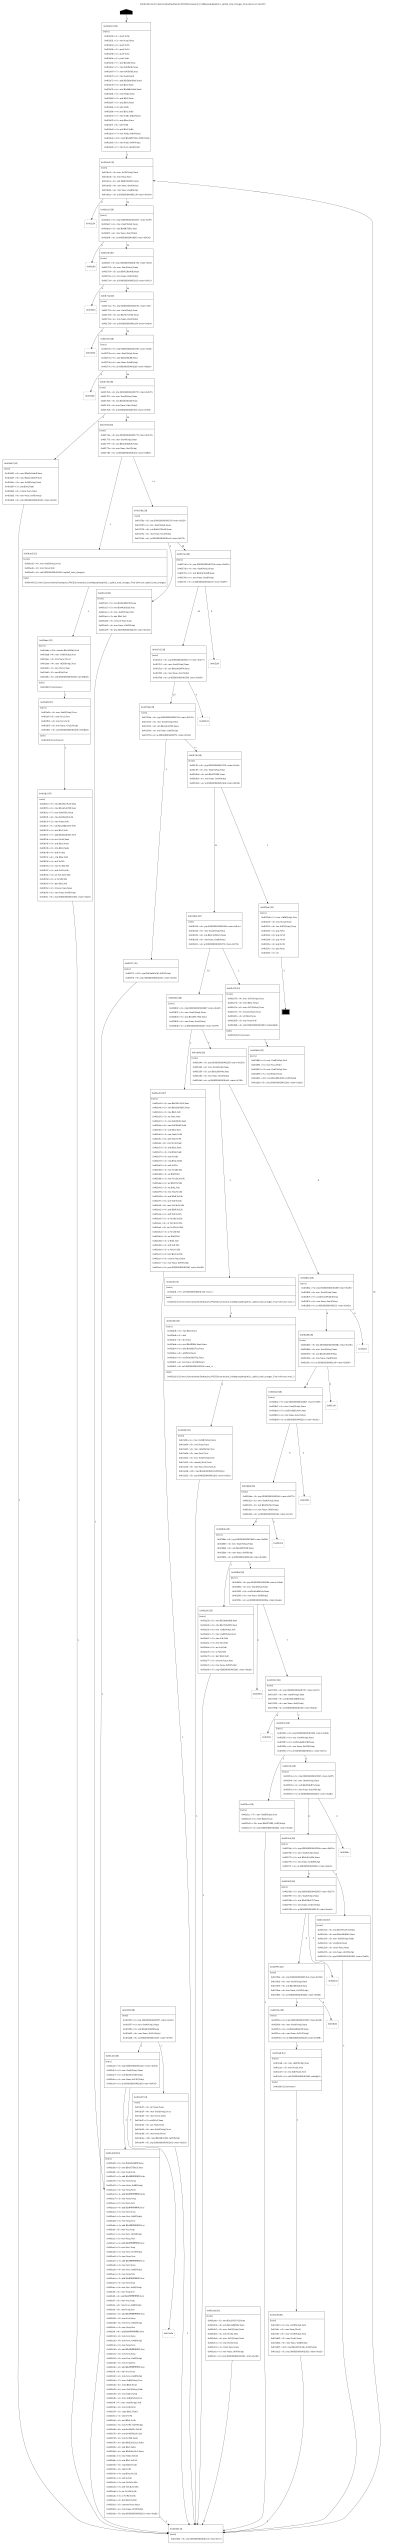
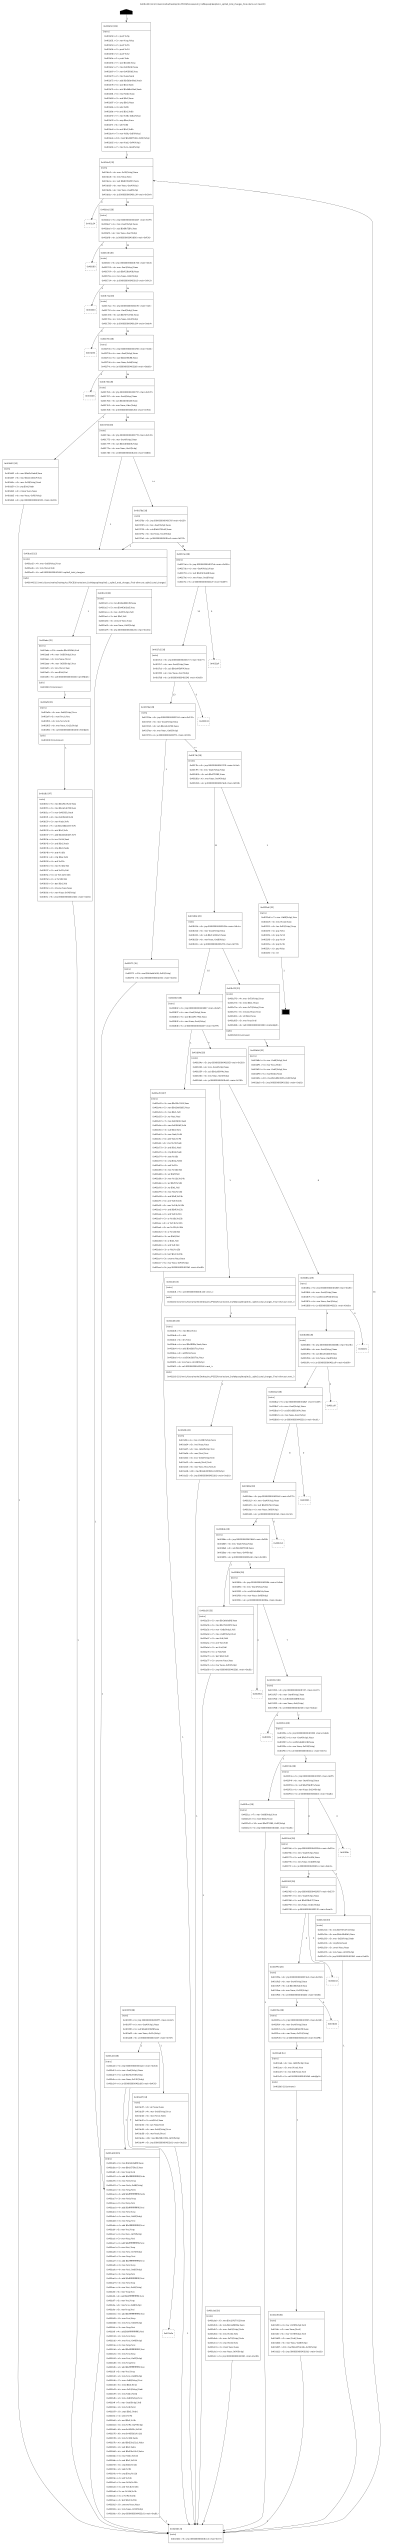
edge "0x40178a [28]" -> "0x401bc0 [30]": now "0x40178a [28]" -> "0x401ed2 [12]"
